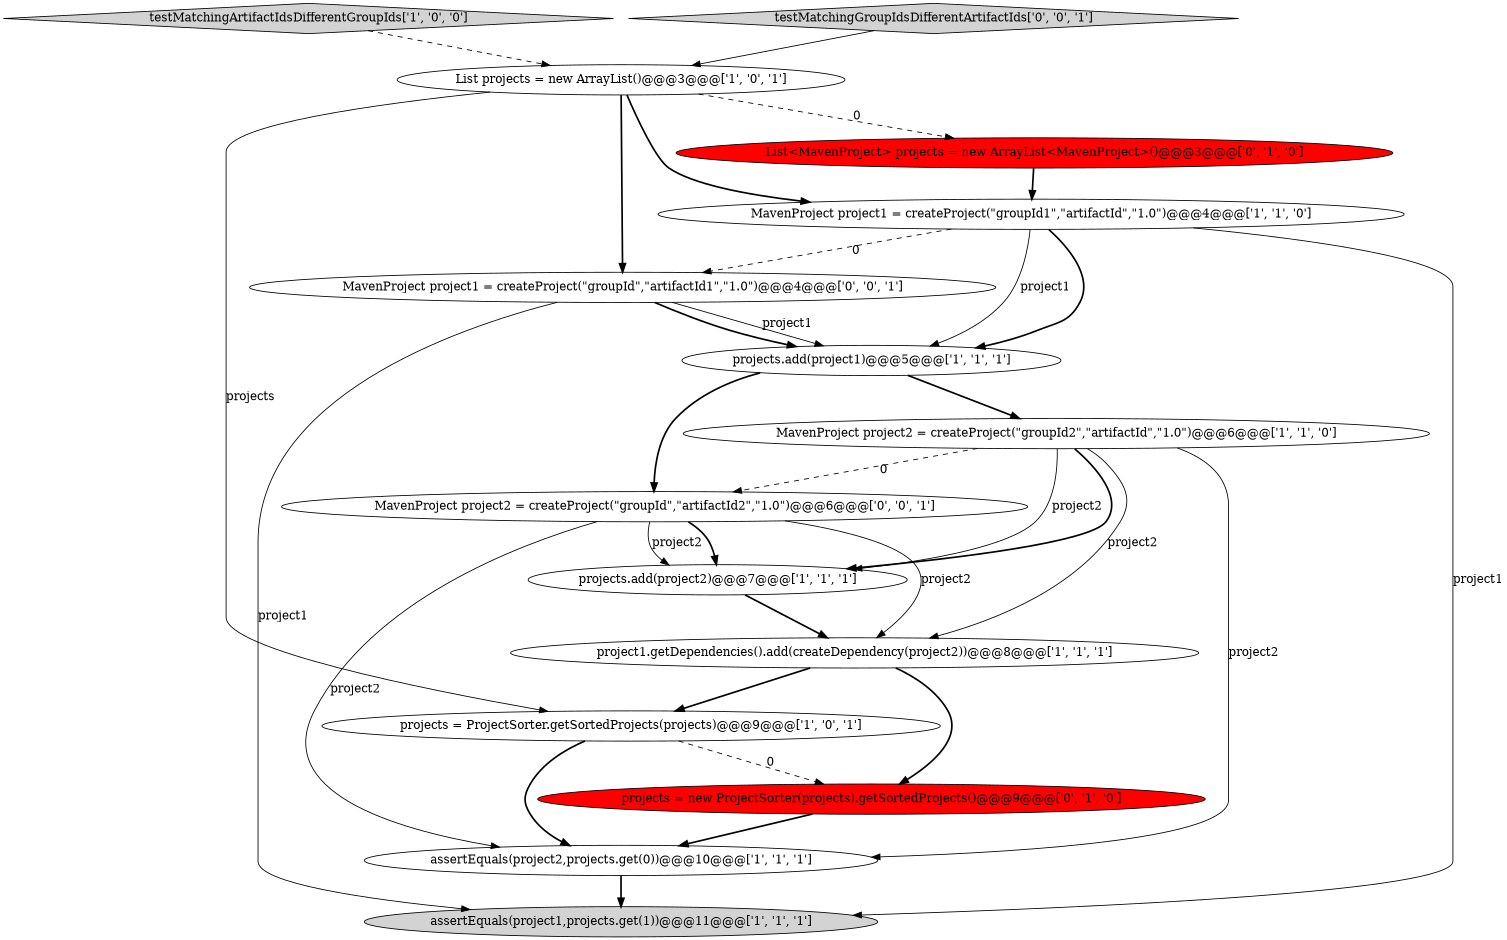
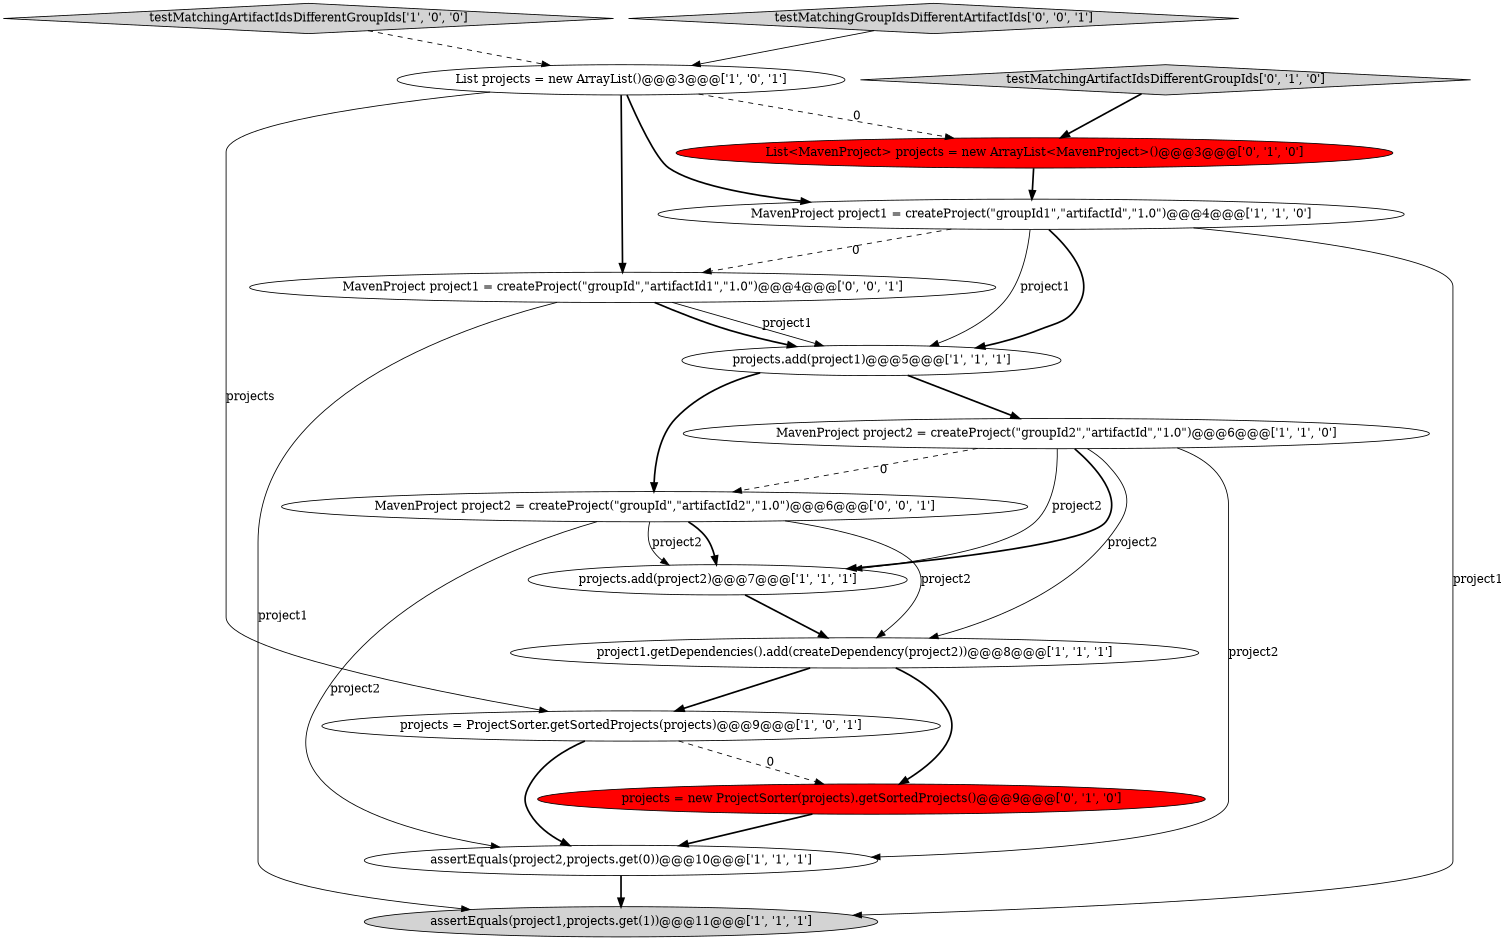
node "testMatchingArtifactIdsDifferentGroupIds['0', '1', '0']": added
